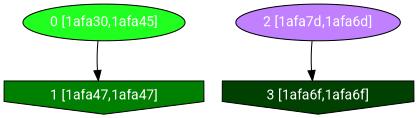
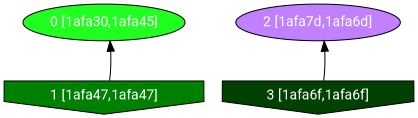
edge "0 [1afa30,1afa45]" -> "1 [1afa47,1afa47]": reversed
edge "2 [1afa7d,1afa6d]" -> "3 [1afa6f,1afa6f]": reversed
